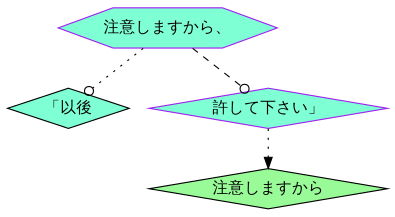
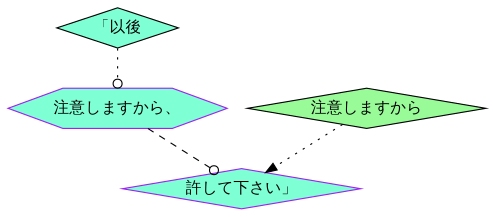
edge "注意しますから、" -> "「以後": reversed
edge "許して下さい」" -> "注意しますから": reversed
